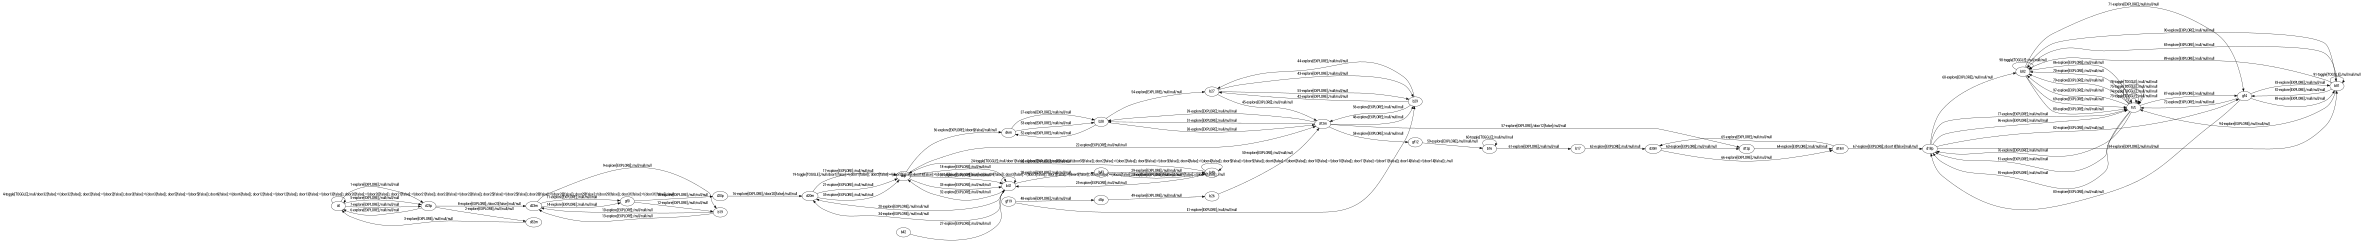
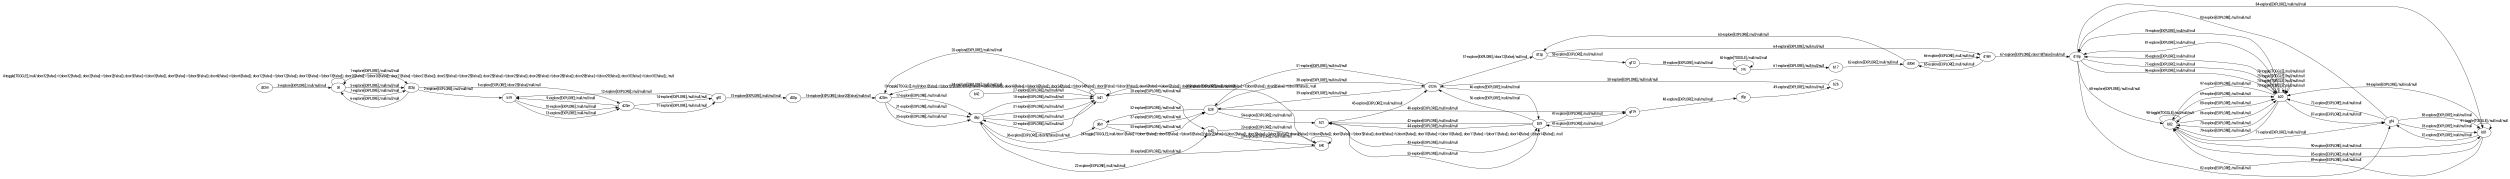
edge "b28" -> "gf19": added, label "40-explore[EXPLORE];/null/null/null"
edge "b29" -> "gf19": added, label "47-explore[EXPLORE];/null/null/null"
edge "d12m" -> "gf12": now "d12p" -> "gf12"
edge "d6p" -> "d12m": now "d6p" -> "b43"
edge "d23p" -> "d32m": now "d23p" -> "b19"
